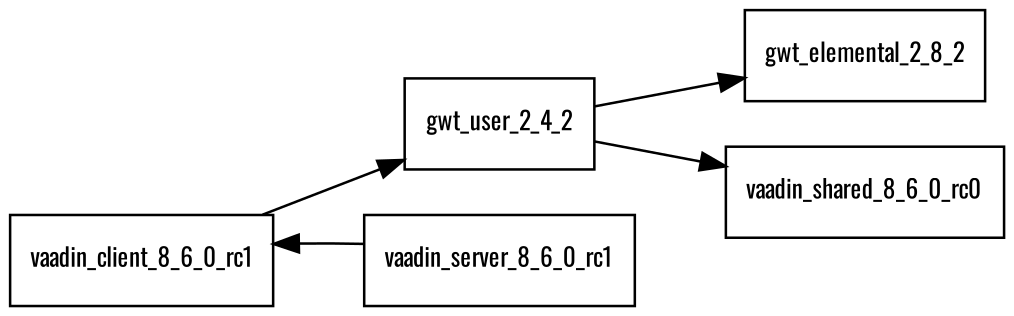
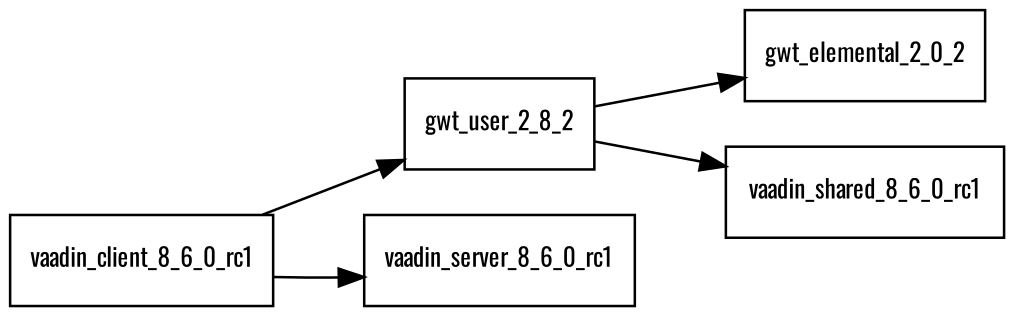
node "gwt_elemental_2_8_2": label "gwt_elemental_2_8_2" -> "gwt_elemental_2_0_2"
node "gwt_user_2_4_2": label "gwt_user_2_4_2" -> "gwt_user_2_8_2"
node "vaadin_shared_8_6_0_rc0": label "vaadin_shared_8_6_0_rc0" -> "vaadin_shared_8_6_0_rc1"
edge "vaadin_server_8_6_0_rc1" -> "vaadin_client_8_6_0_rc1": reversed
